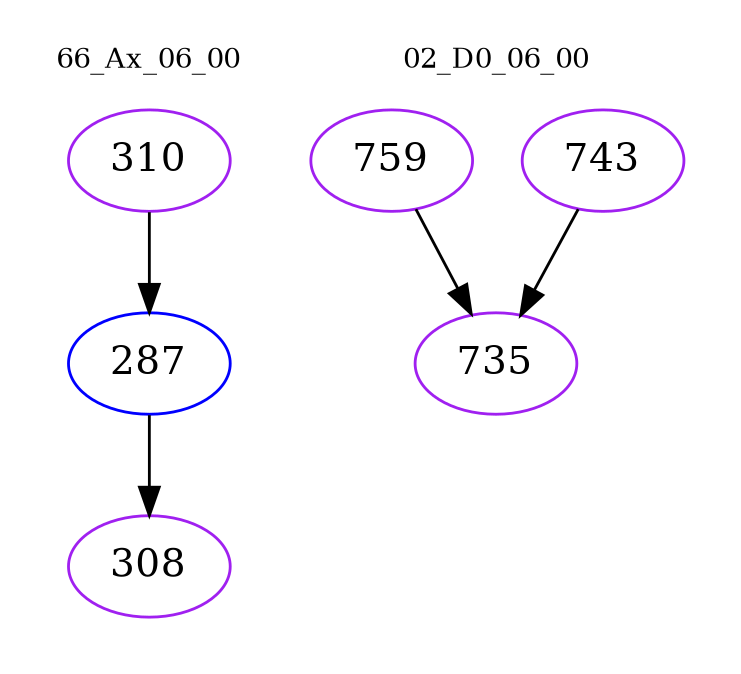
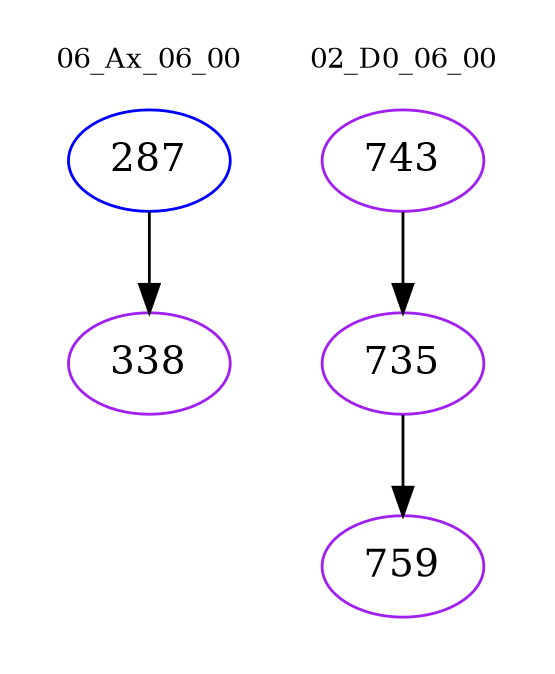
cluster "66_Ax_06_00": label "66_Ax_06_00" -> "06_Ax_06_00"
node "310": removed
edge "759" -> "735": reversed
node "308": label "308" -> "338"
